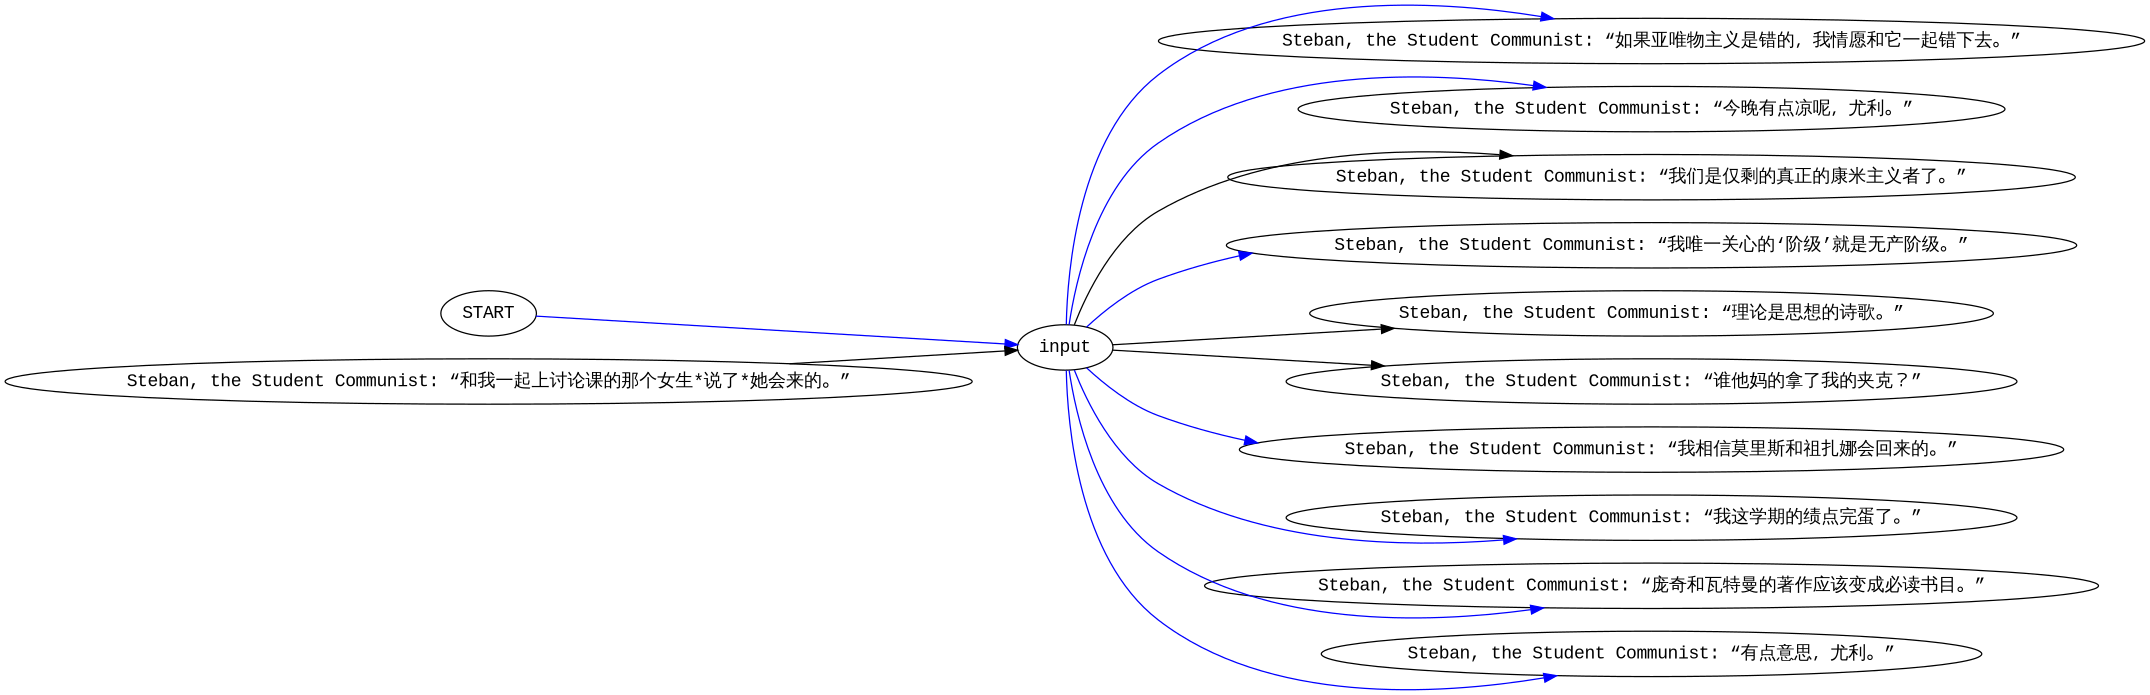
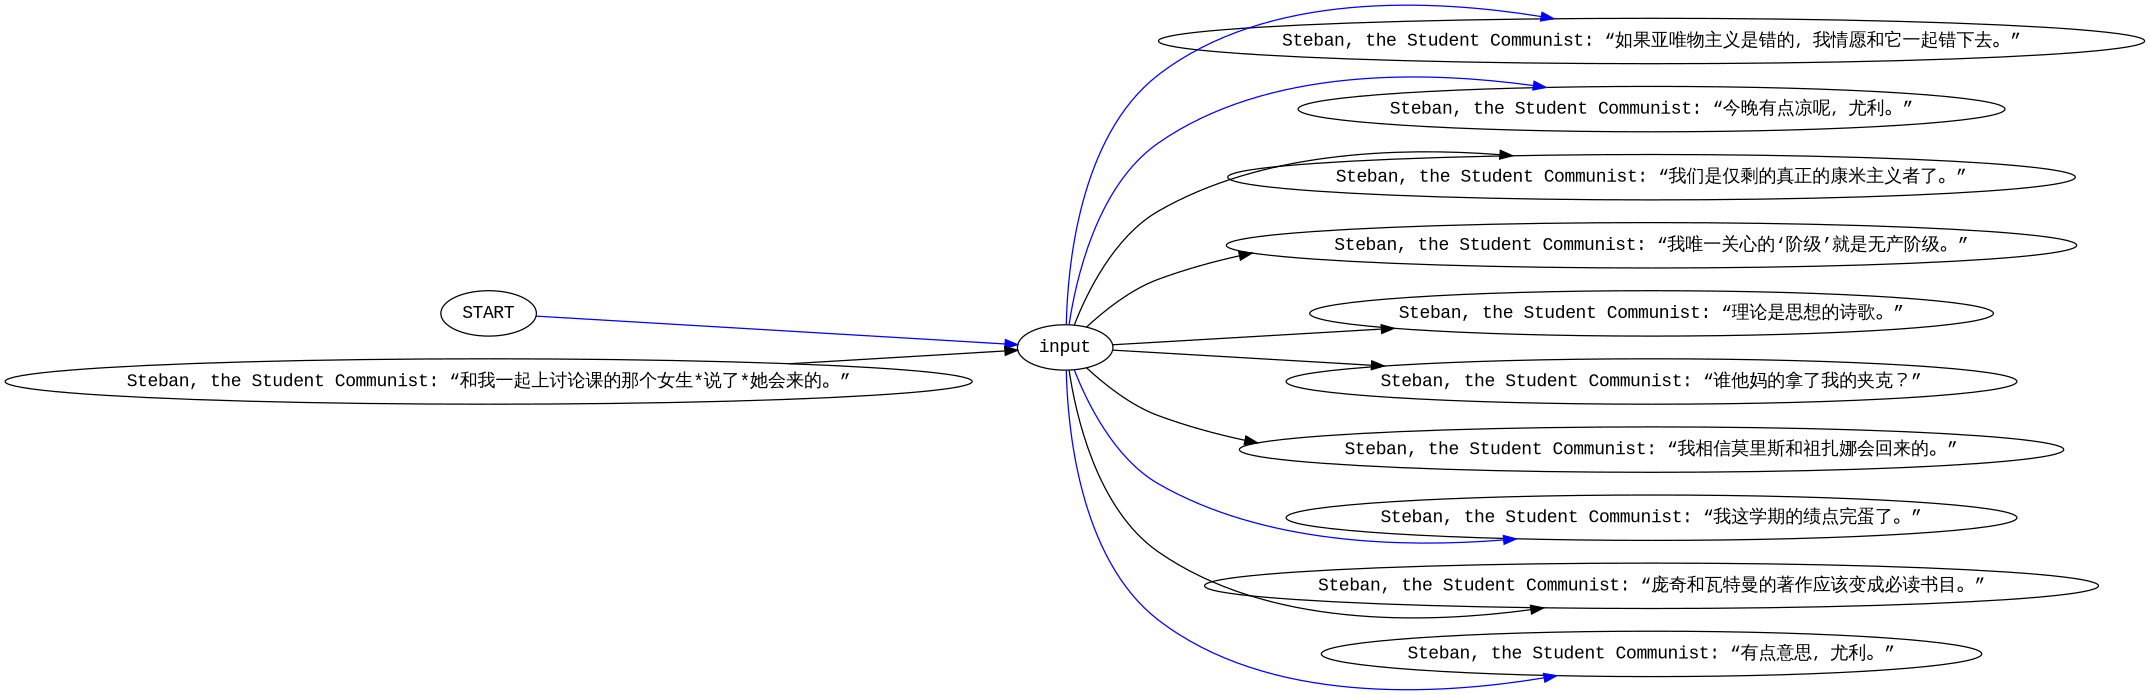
edge "input" -> "Steban, the Student Communist: “我唯一关心的‘阶级’就是无产阶级。”": color blue -> black
edge "input" -> "Steban, the Student Communist: “我相信莫里斯和祖扎娜会回来的。”": color blue -> black
edge "input" -> "Steban, the Student Communist: “庞奇和瓦特曼的著作应该变成必读书目。”": color blue -> black
